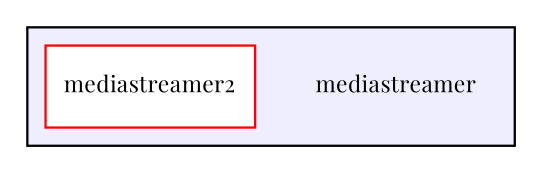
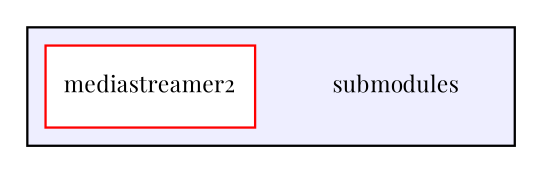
node "mediastreamer": label "mediastreamer" -> "submodules"
